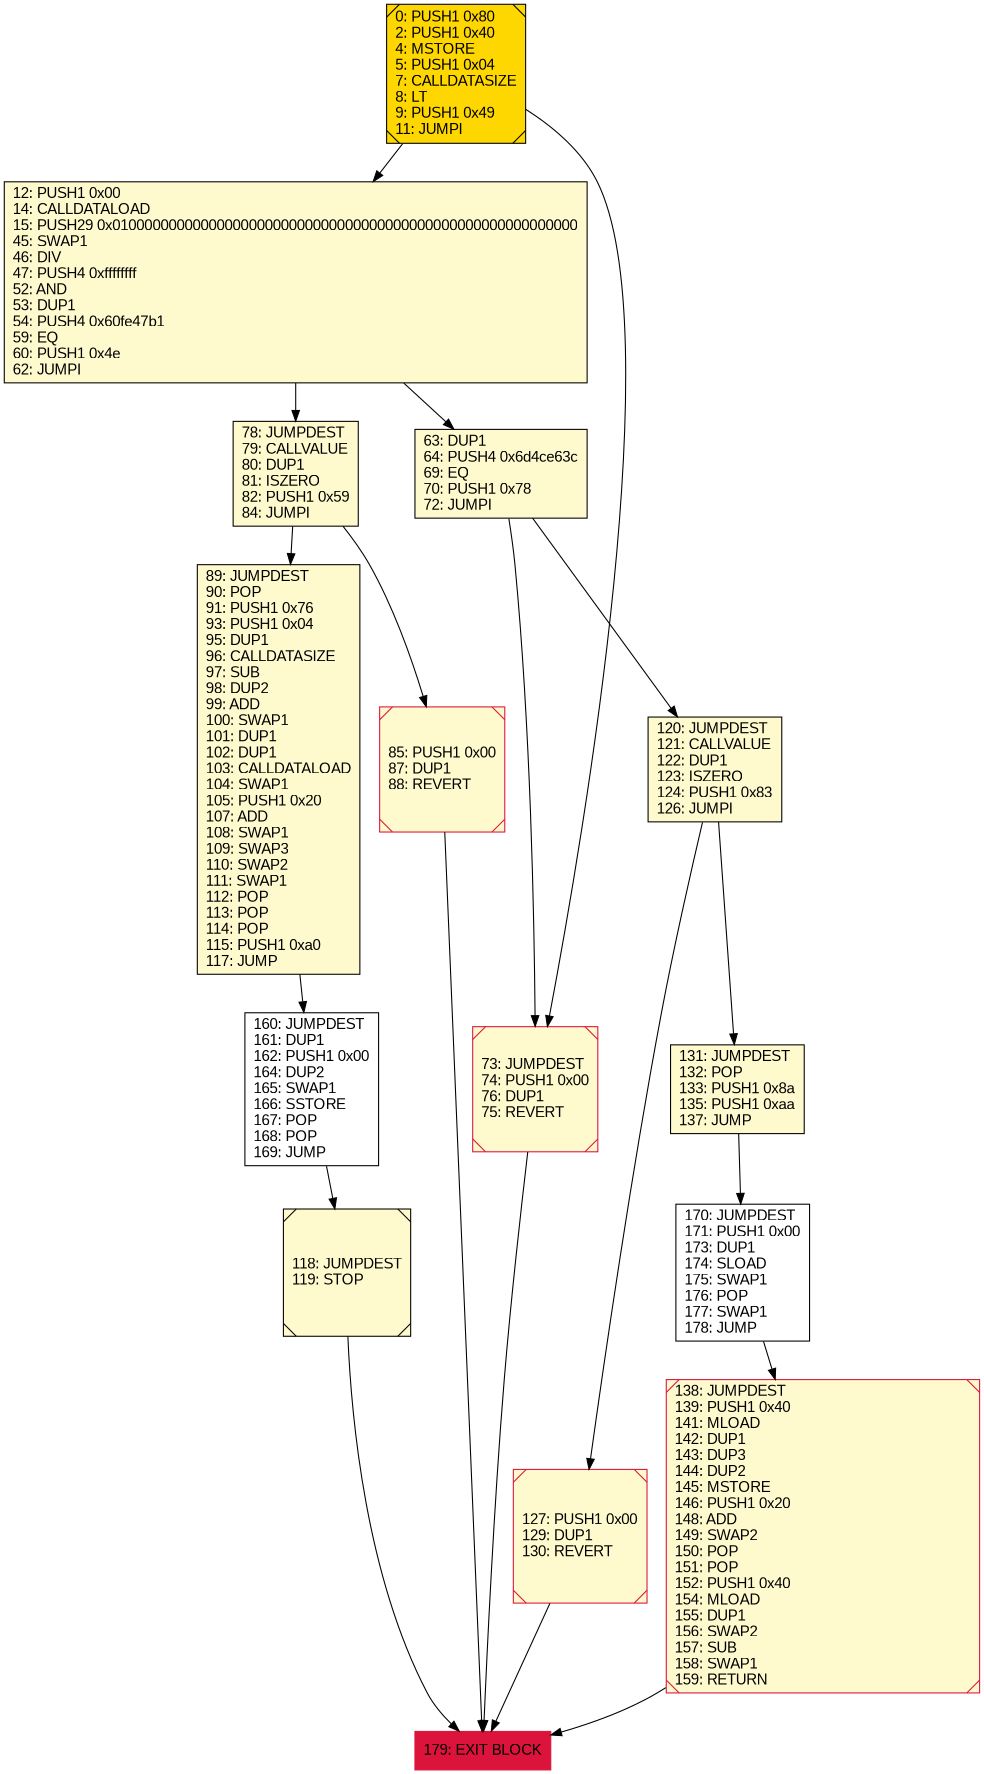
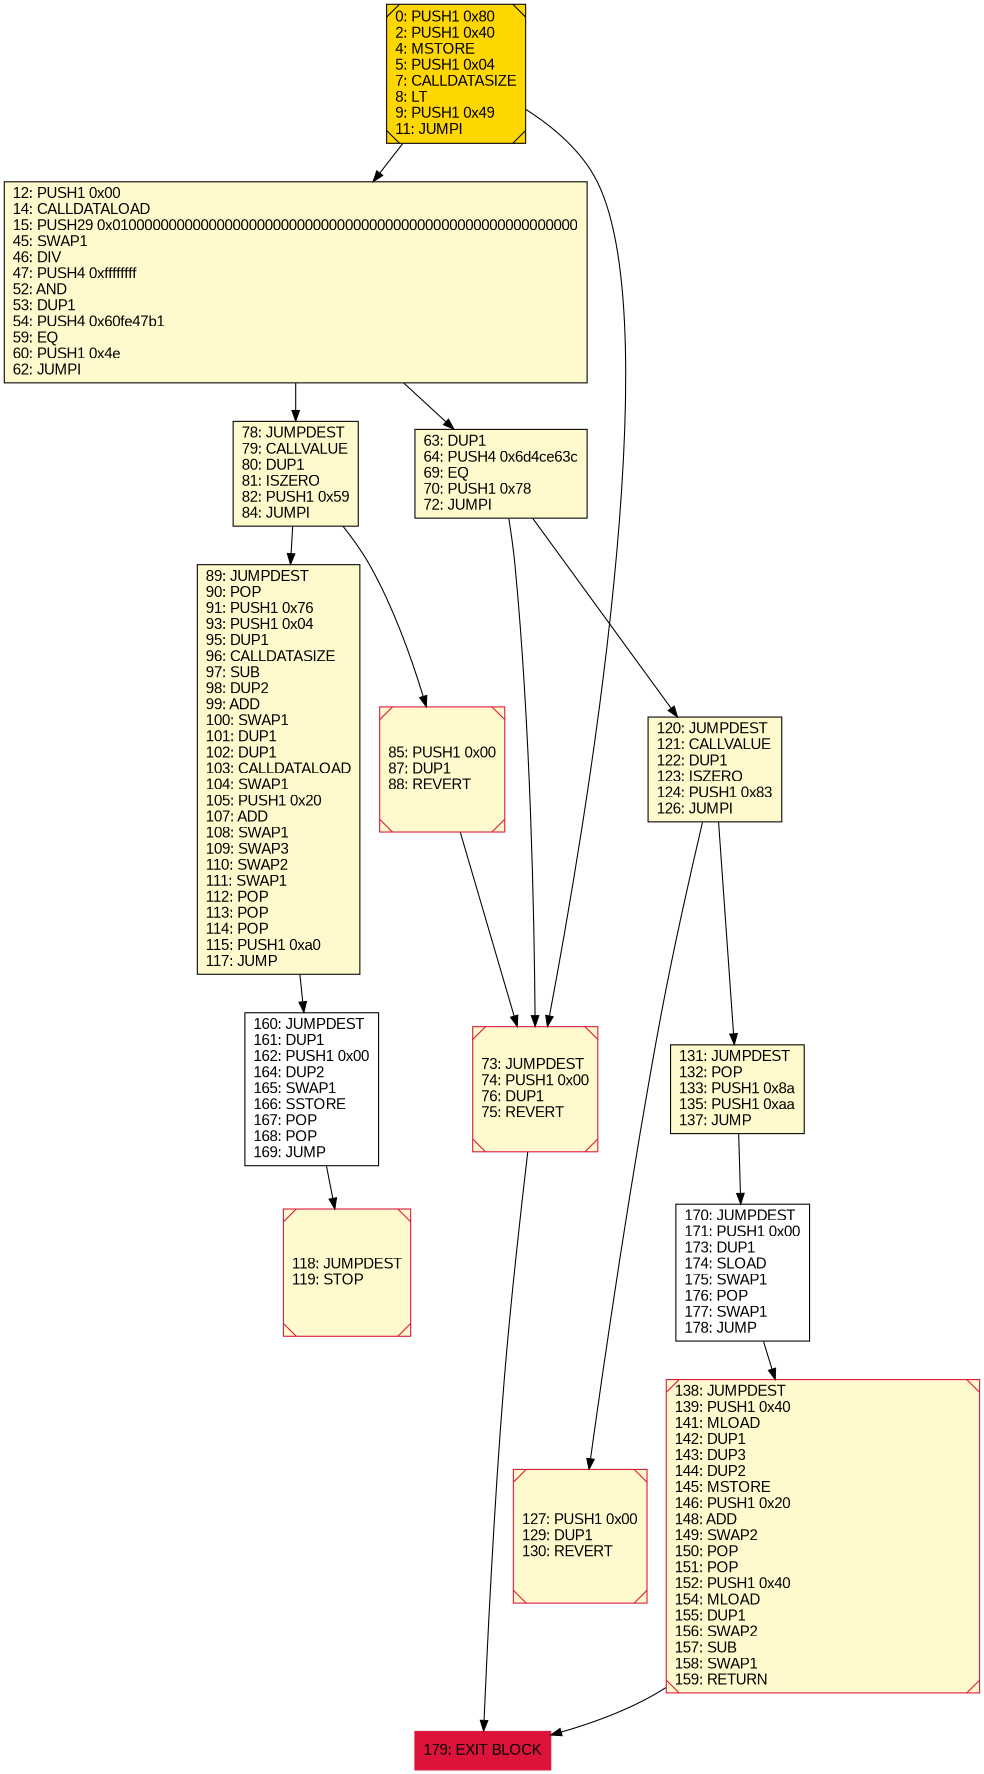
node "118: JUMPDEST 119: STOP": color black -> crimson
edge "85: PUSH1 0x00 87: DUP1 88: REVERT" -> "179: EXIT BLOCK": now "85: PUSH1 0x00 87: DUP1 88: REVERT" -> "73: JUMPDEST 74: PUSH1 0x00 76: DUP1 75: REVERT"
edge "118: JUMPDEST 119: STOP" -> "179: EXIT BLOCK": removed
edge "127: PUSH1 0x00 129: DUP1 130: REVERT" -> "179: EXIT BLOCK": removed
